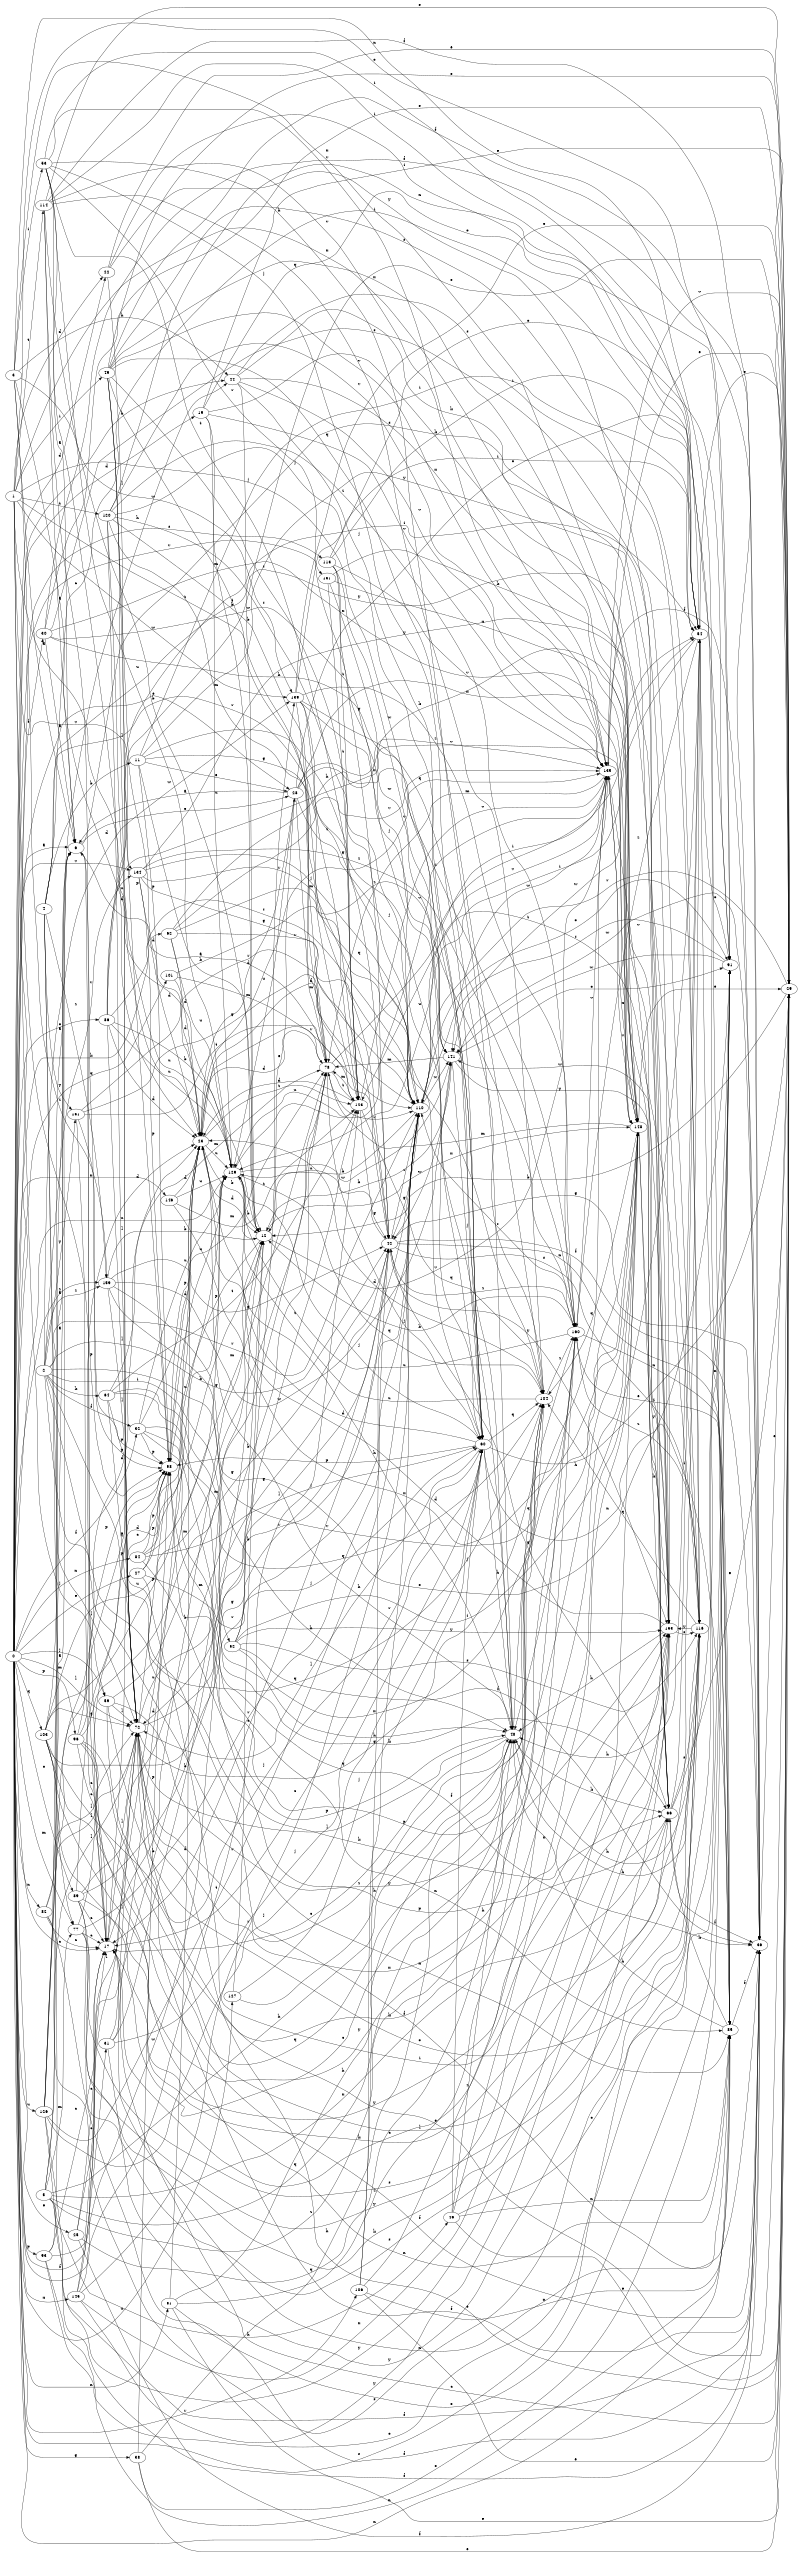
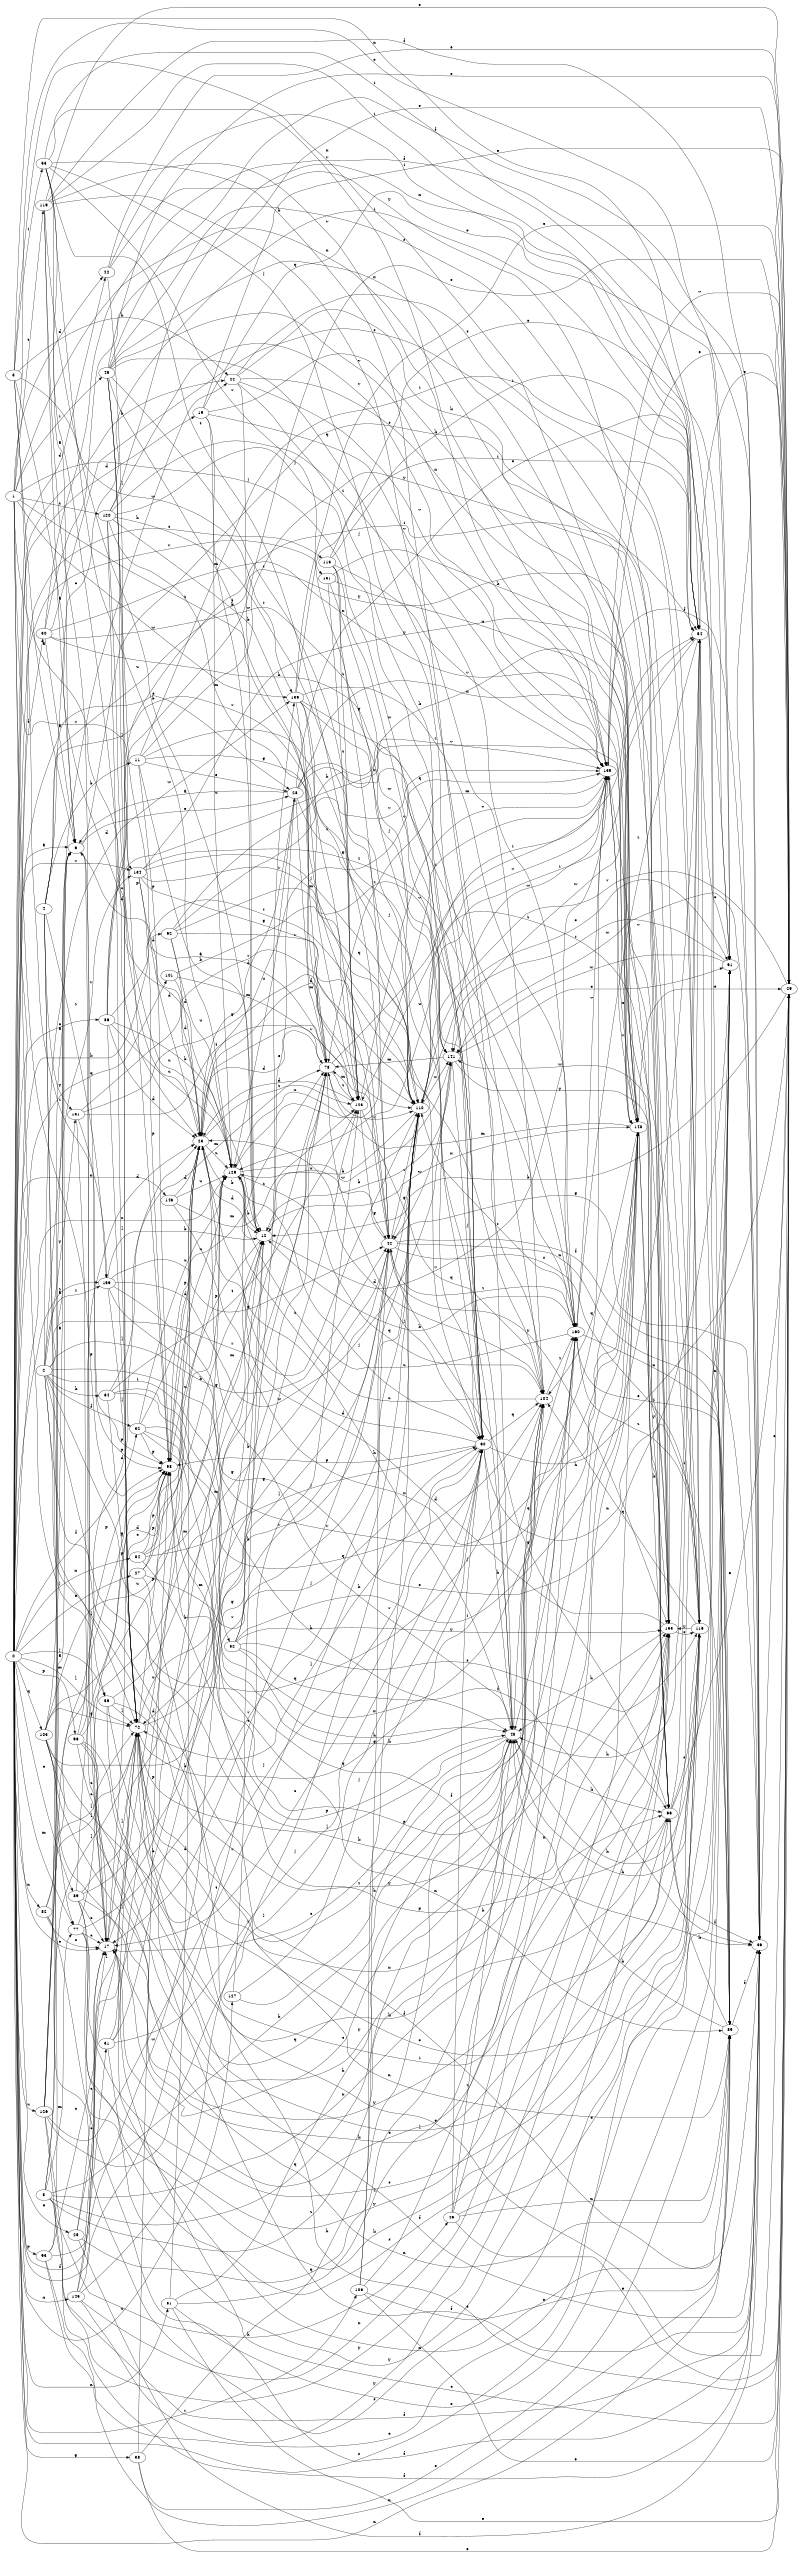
node "114": label "114" -> "119"
edge "64" -> "85": now "2" -> "85"
